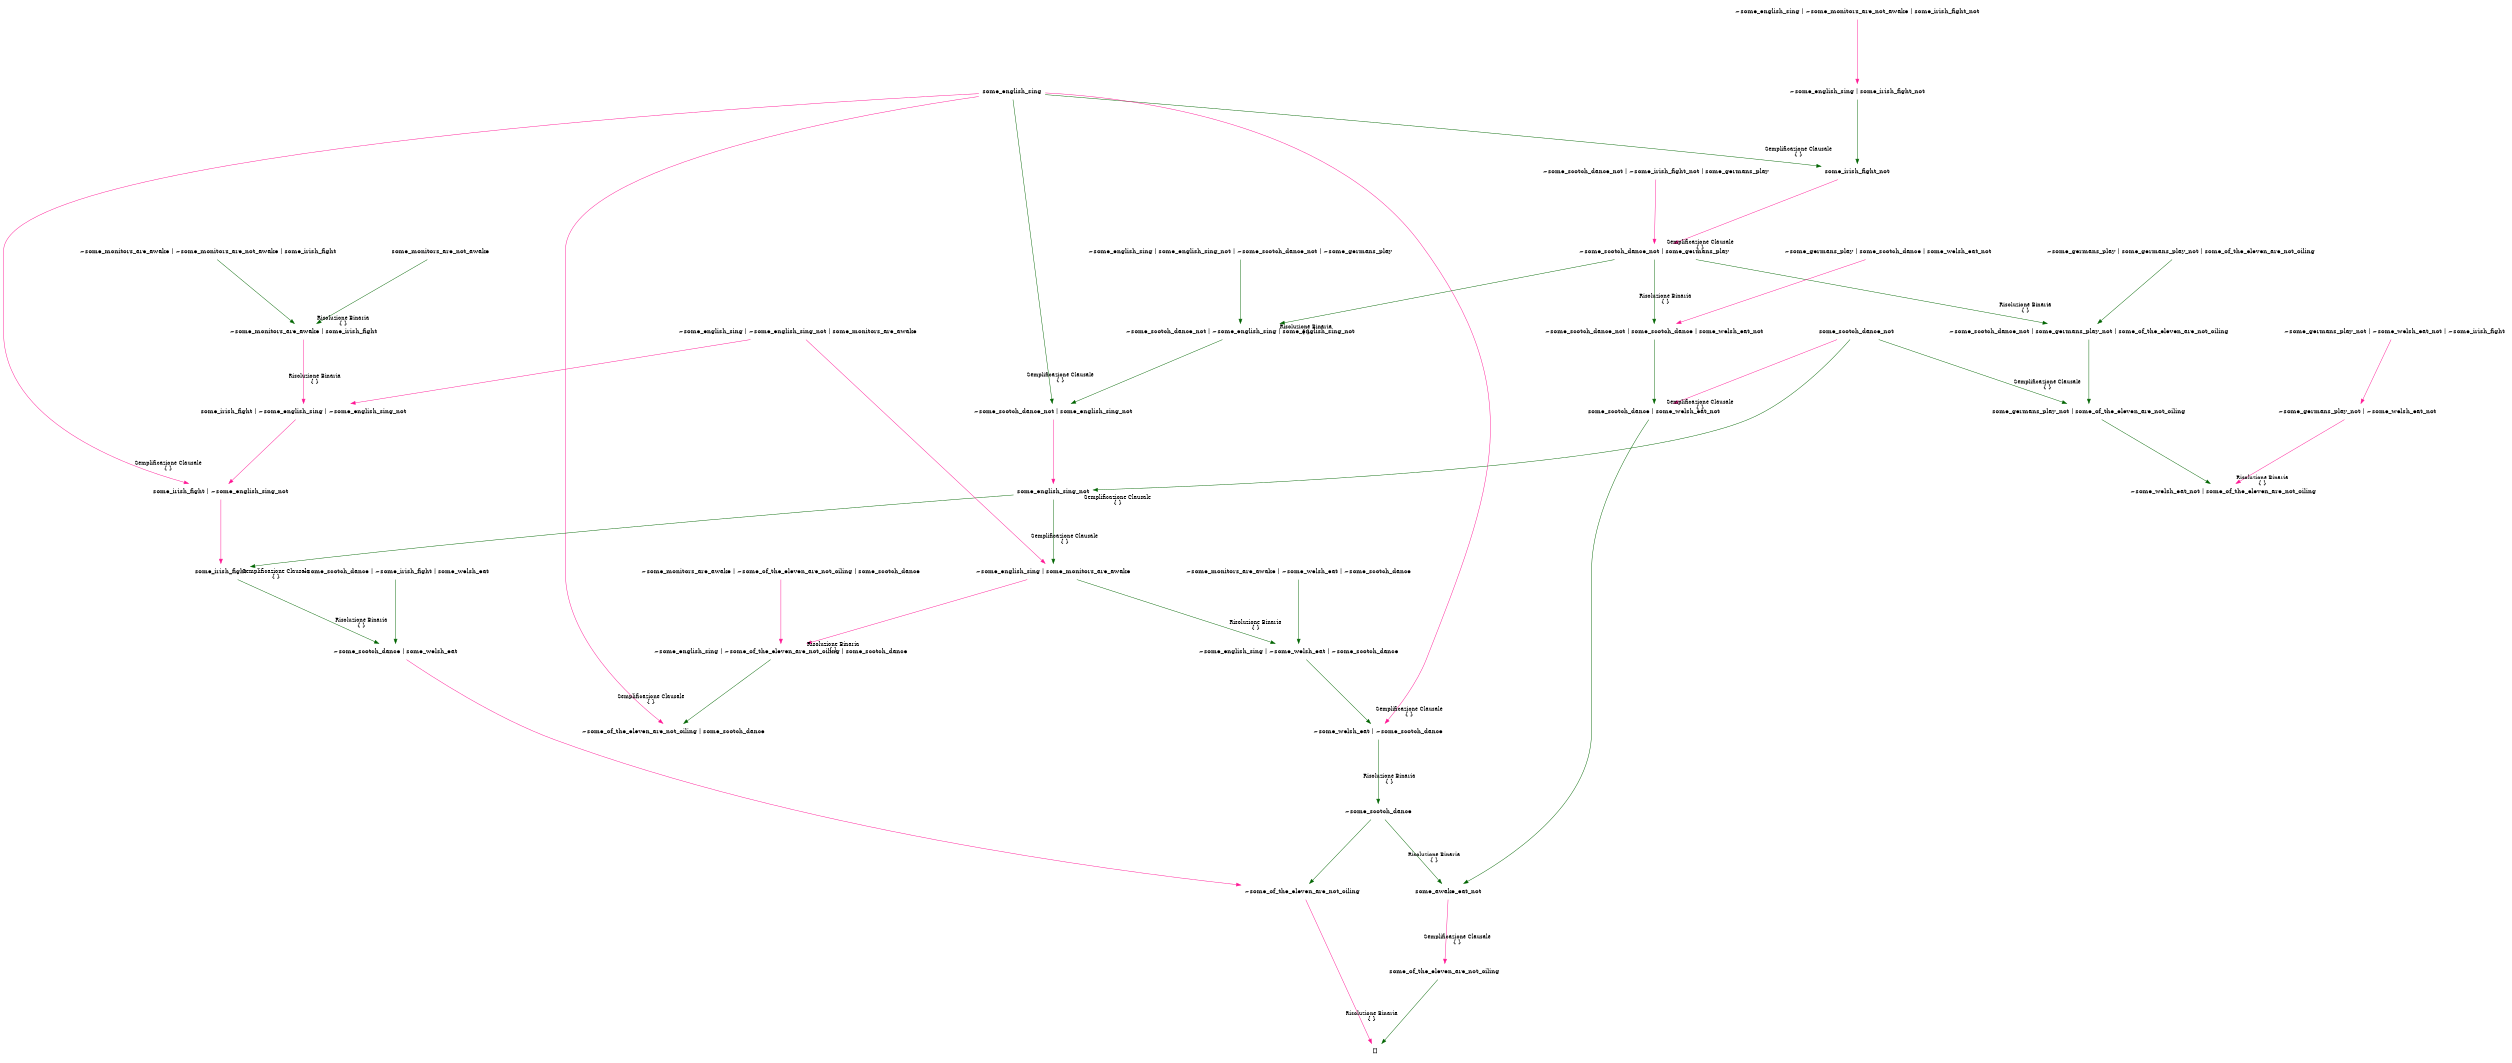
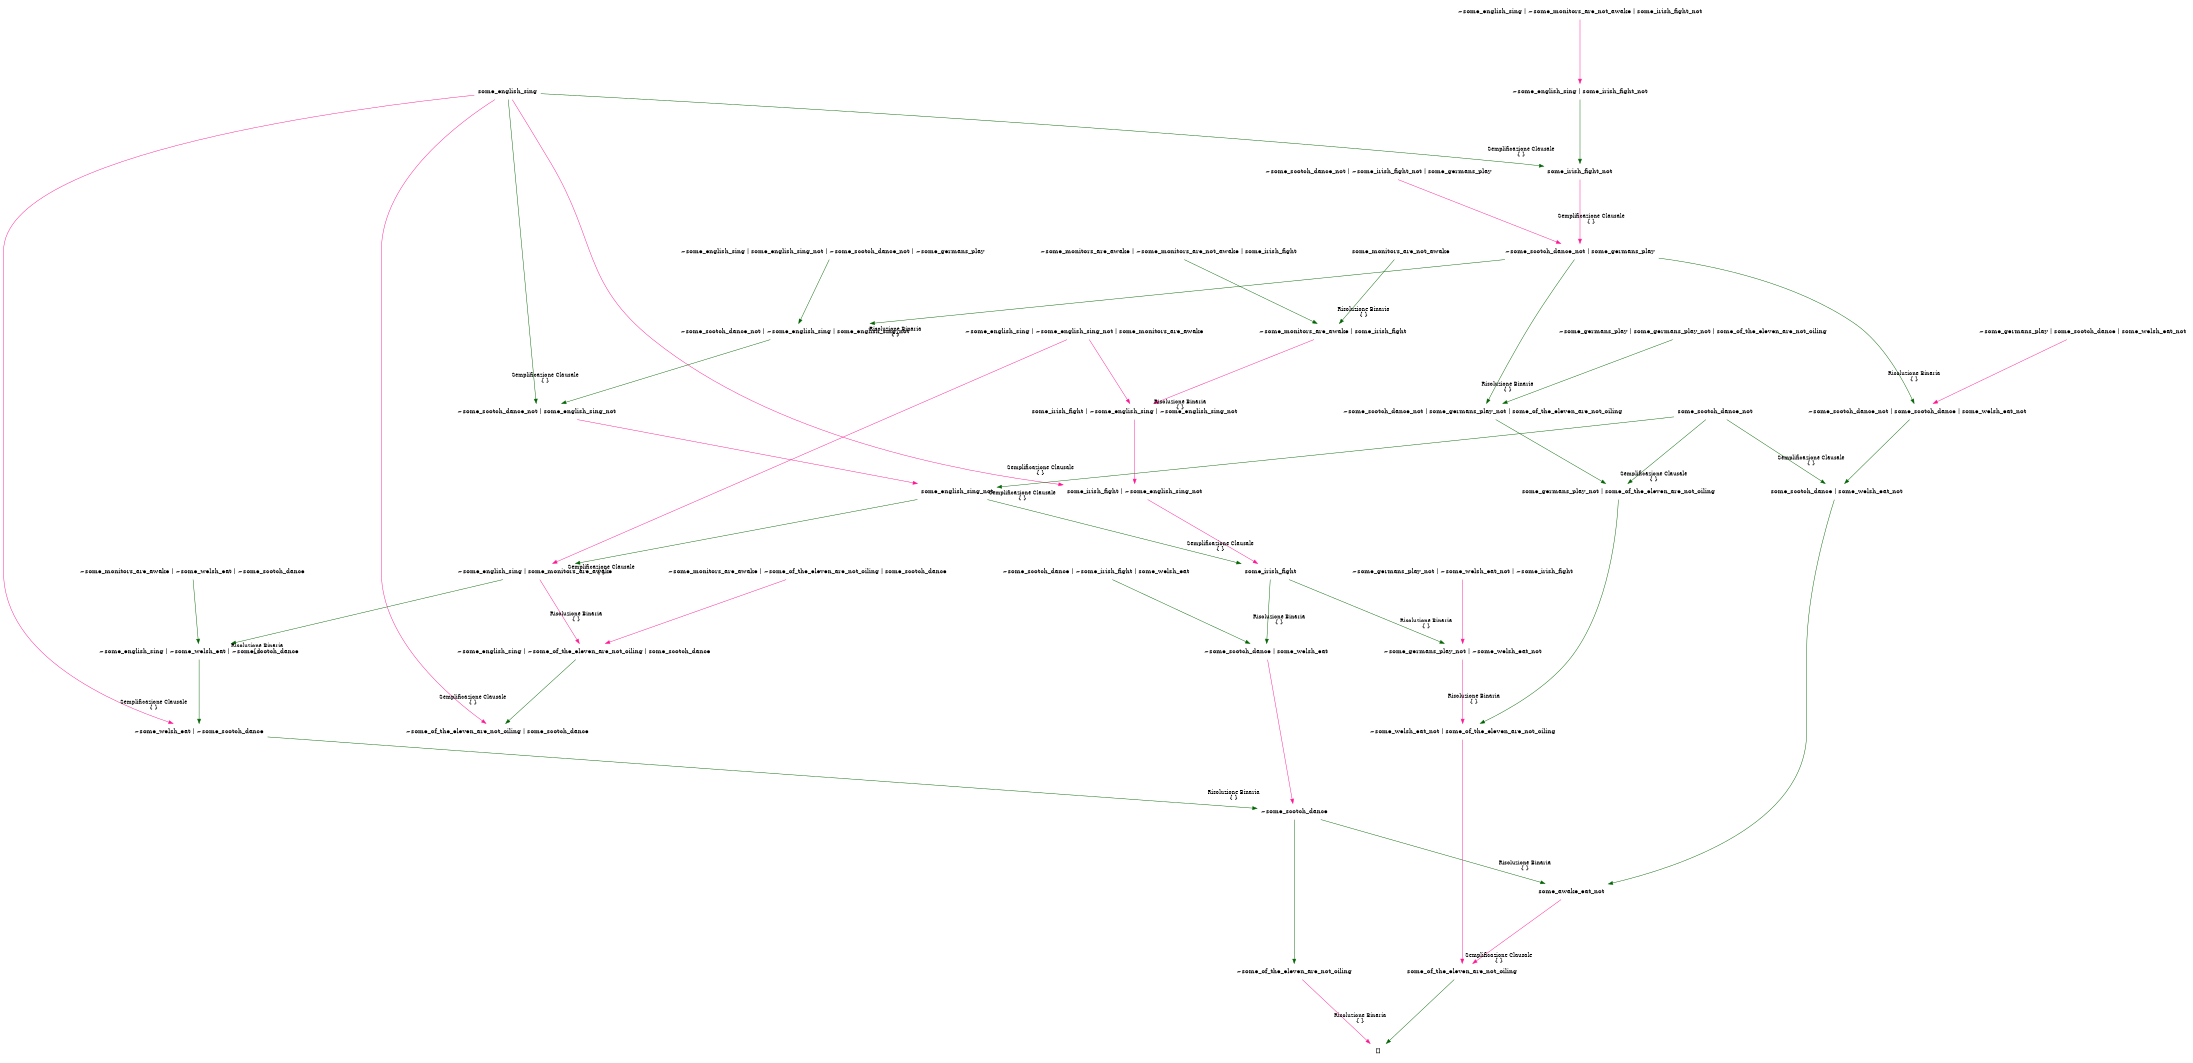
edge "some_scotch_dance_not" -> "some_scotch_dance | some_welsh_eat_not": color deeppink -> darkgreen
edge "some_irish_fight" -> "~some_germans_play_not | ~some_welsh_eat_not": added
edge "~some_scotch_dance | some_welsh_eat" -> "~some_of_the_eleven_are_not_oiling": now "~some_scotch_dance | some_welsh_eat" -> "~some_scotch_dance"
edge "~some_welsh_eat_not | some_of_the_eleven_are_not_oiling" -> "some_of_the_eleven_are_not_oiling": added
